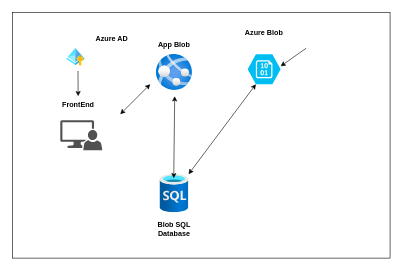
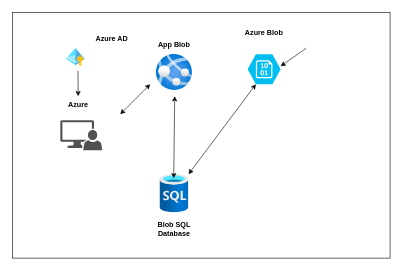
node "FrontEnd": label "FrontEnd" -> "Azure"
